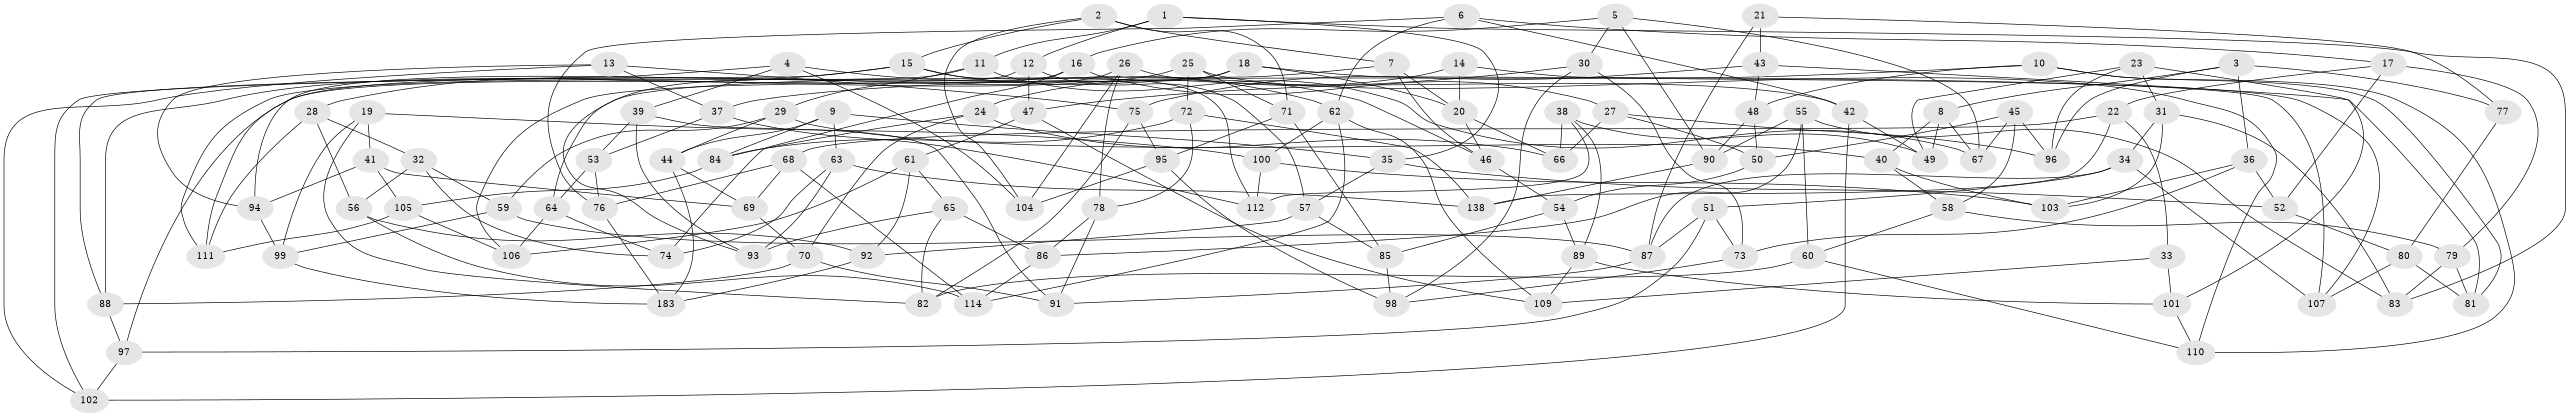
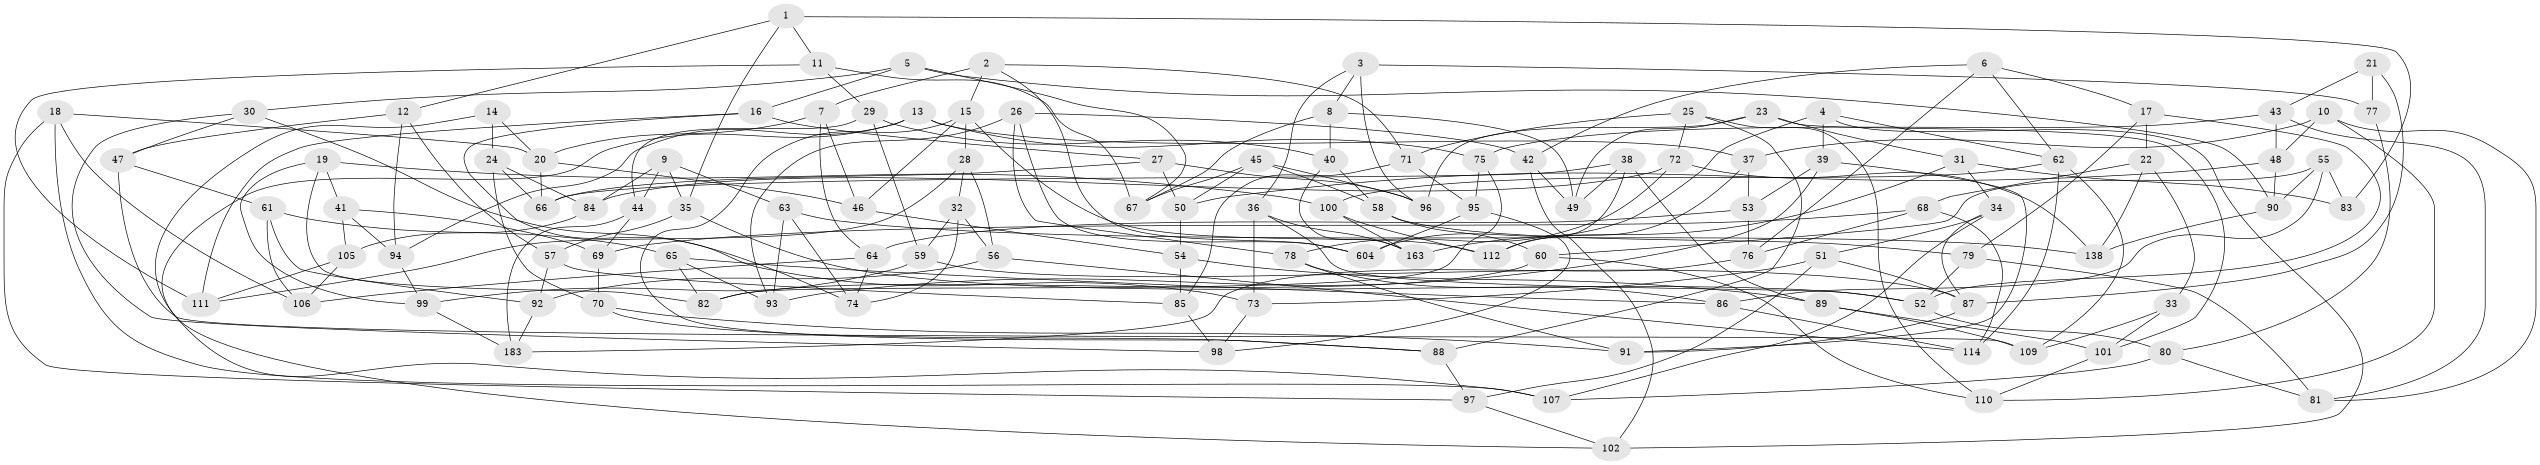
node "104": label "104" -> "604"
node "103": label "103" -> "163"
edge "79" -- "83": now "79" -- "52"
